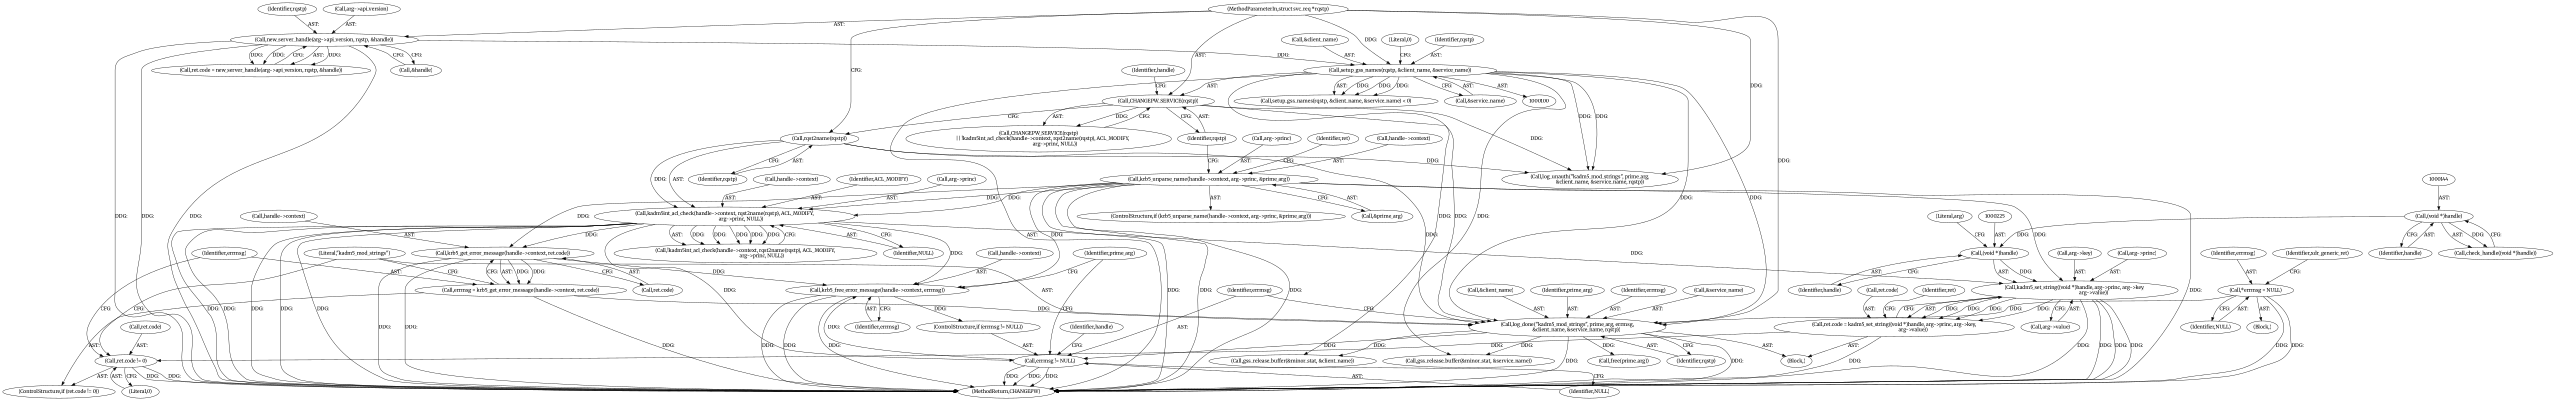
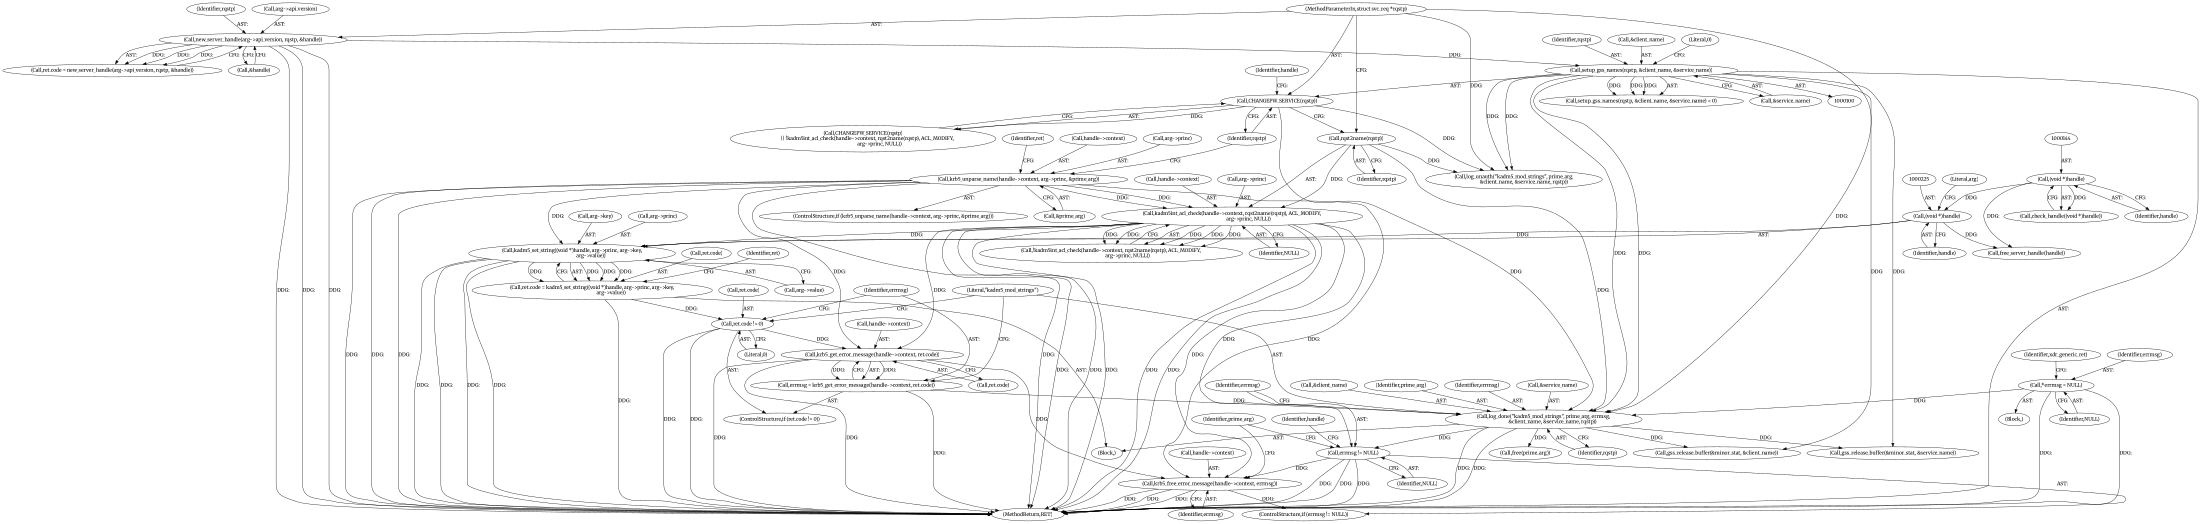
edge "(MethodParameterIn,struct svc_req *rqstp)" -> "(Call,setup_gss_names(rqstp, &client_name, &service_name))": removed, label "DDG:"
node "(Identifier,ACL_MODIFY)": removed
node "(Call,free_server_handle(handle))": added
edge "(Call,ret.code != 0)" -> "(Call,krb5_get_error_message(handle->context, ret.code))": added, label "DDG:"
edge "(ControlStructure,if (errmsg != NULL))" -> "(Call,errmsg != NULL)": reversed
node "(MethodReturn,CHANGEPW)": label "(MethodReturn,CHANGEPW)" -> "(MethodReturn,RET)"
